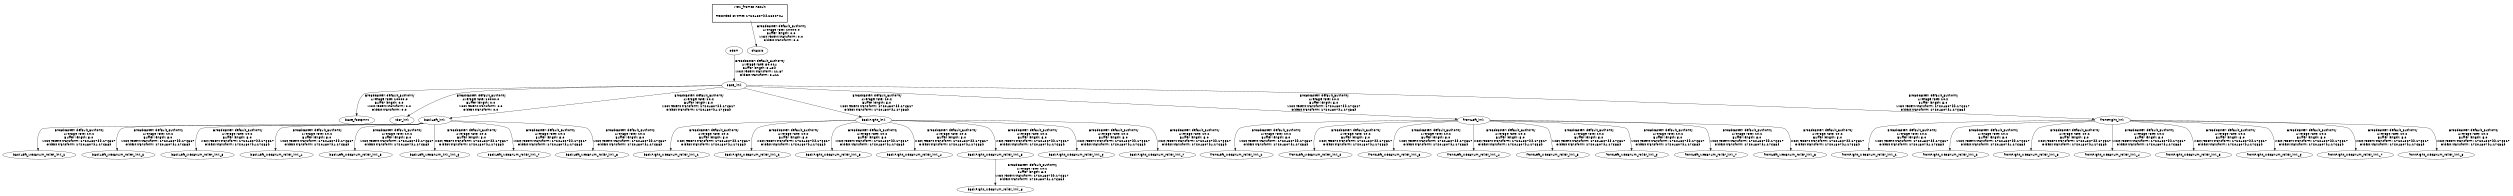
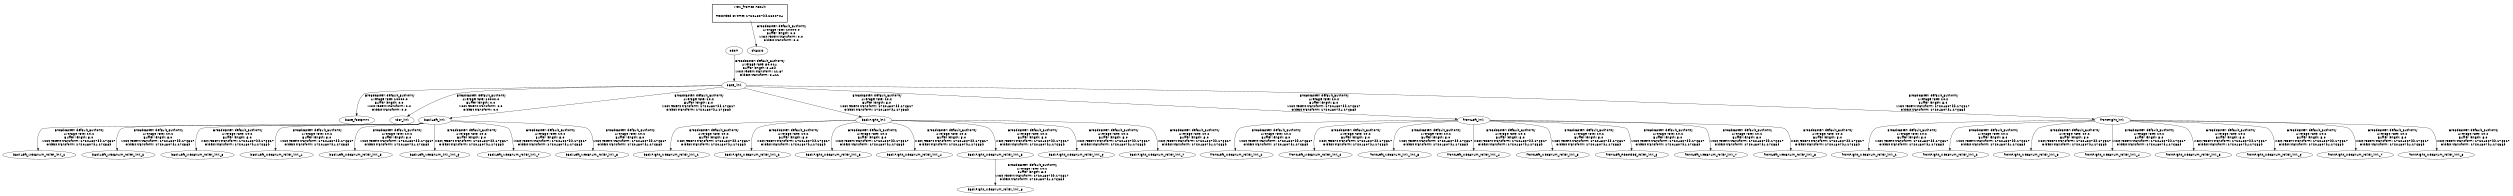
node "frontLeft_Mecanum_roller_link_3": label "frontLeft_Mecanum_roller_link_3" -> "frontLeft_Mecanum_link_link_3"
node "frontLeft_Mecanum_roller_link_6": label "frontLeft_Mecanum_roller_link_6" -> "frontLeft_Recorded_roller_link_6"
